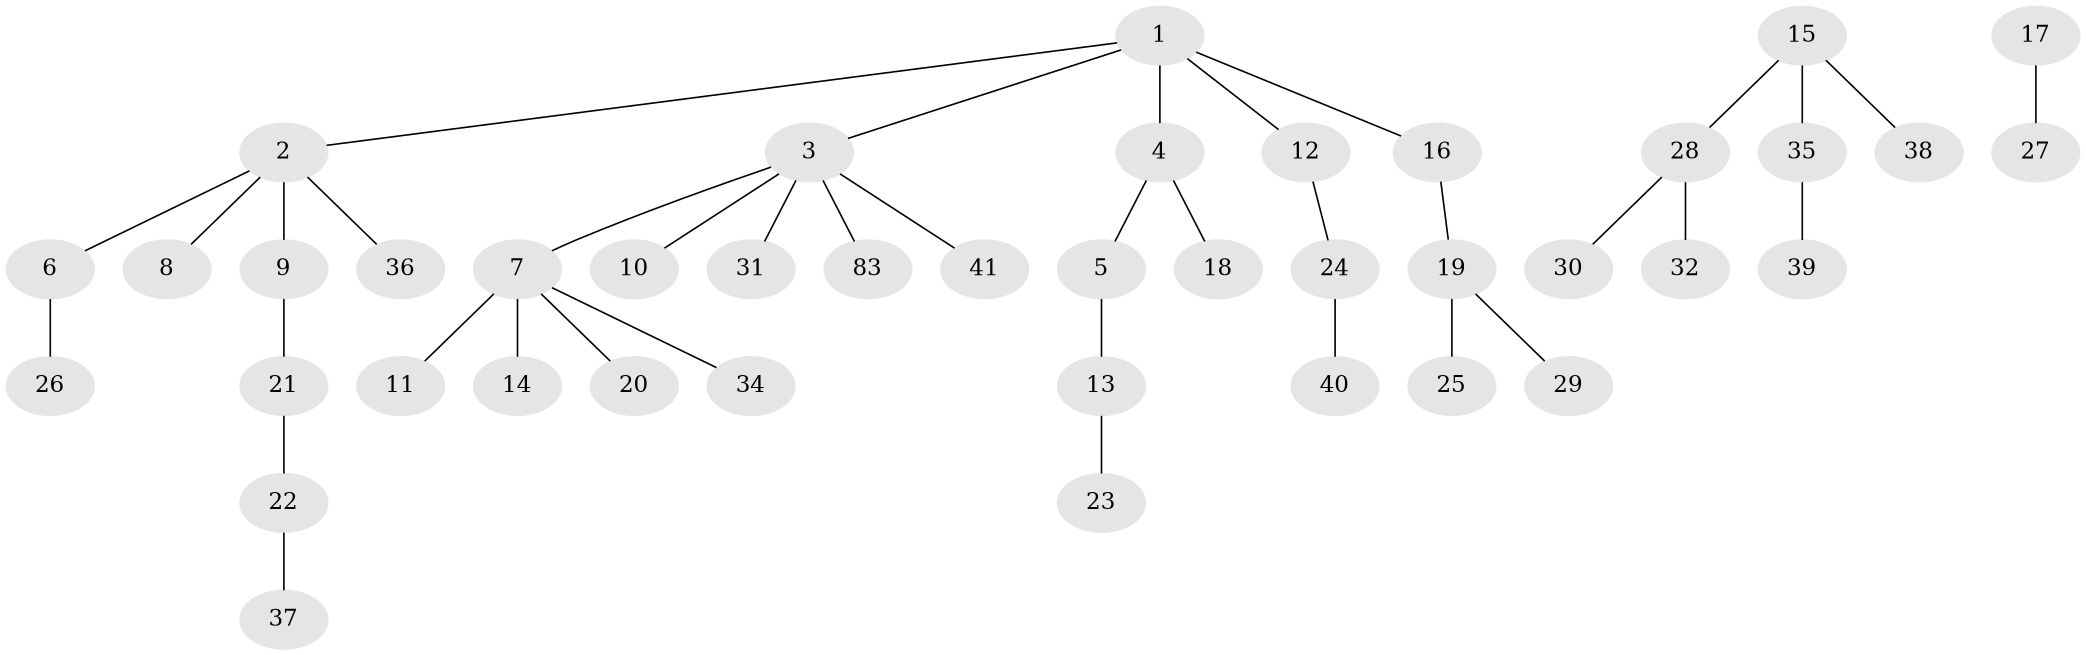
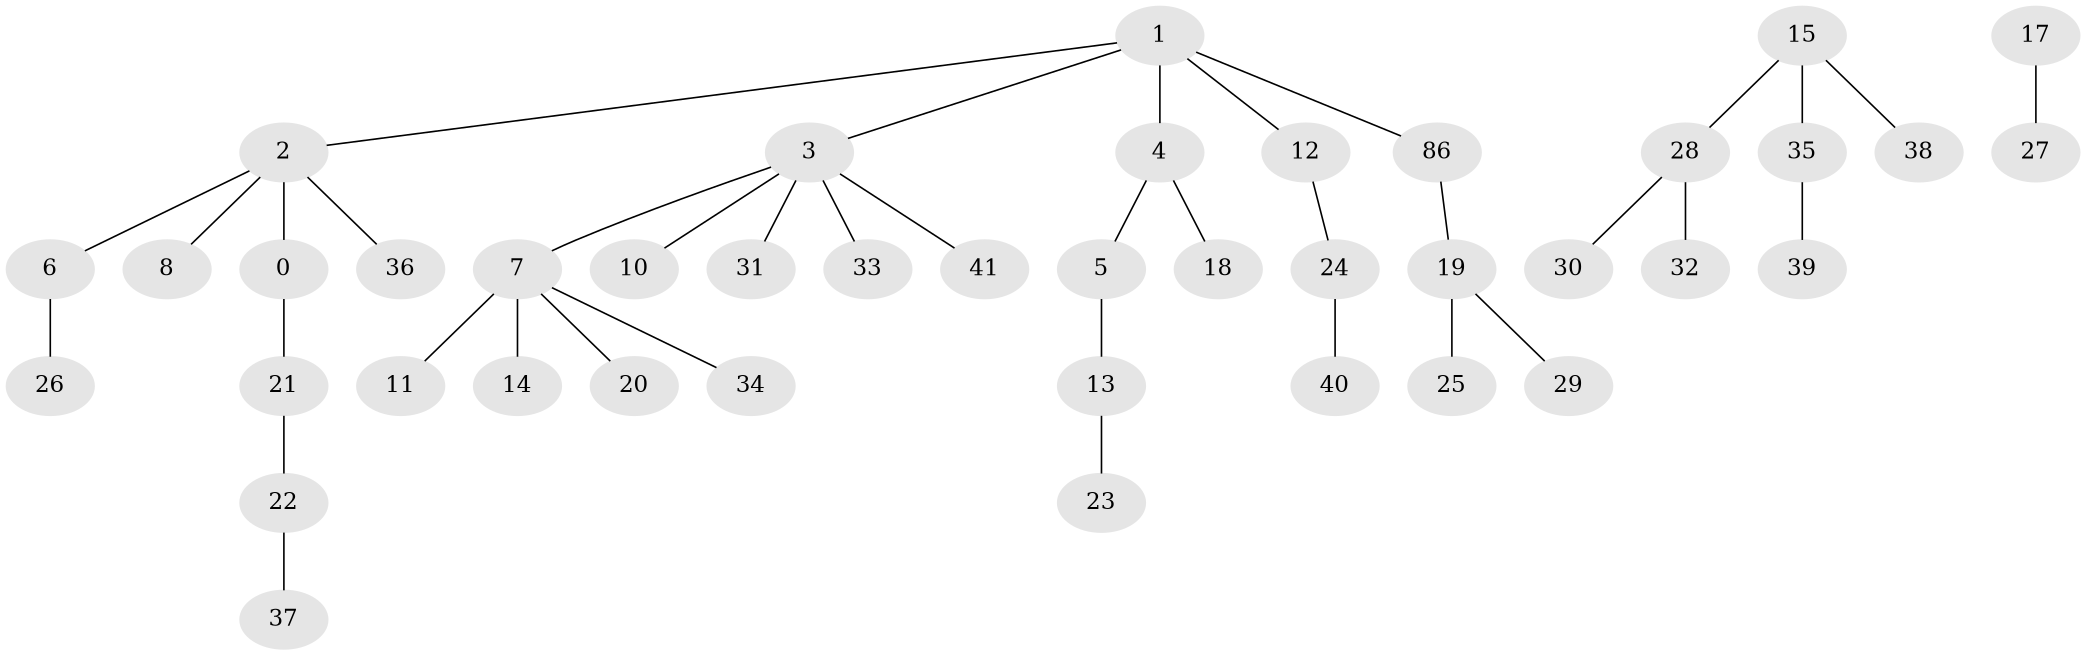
node "16": label "16" -> "86"
node "9": label "9" -> "0"
node "83": label "83" -> "33"
